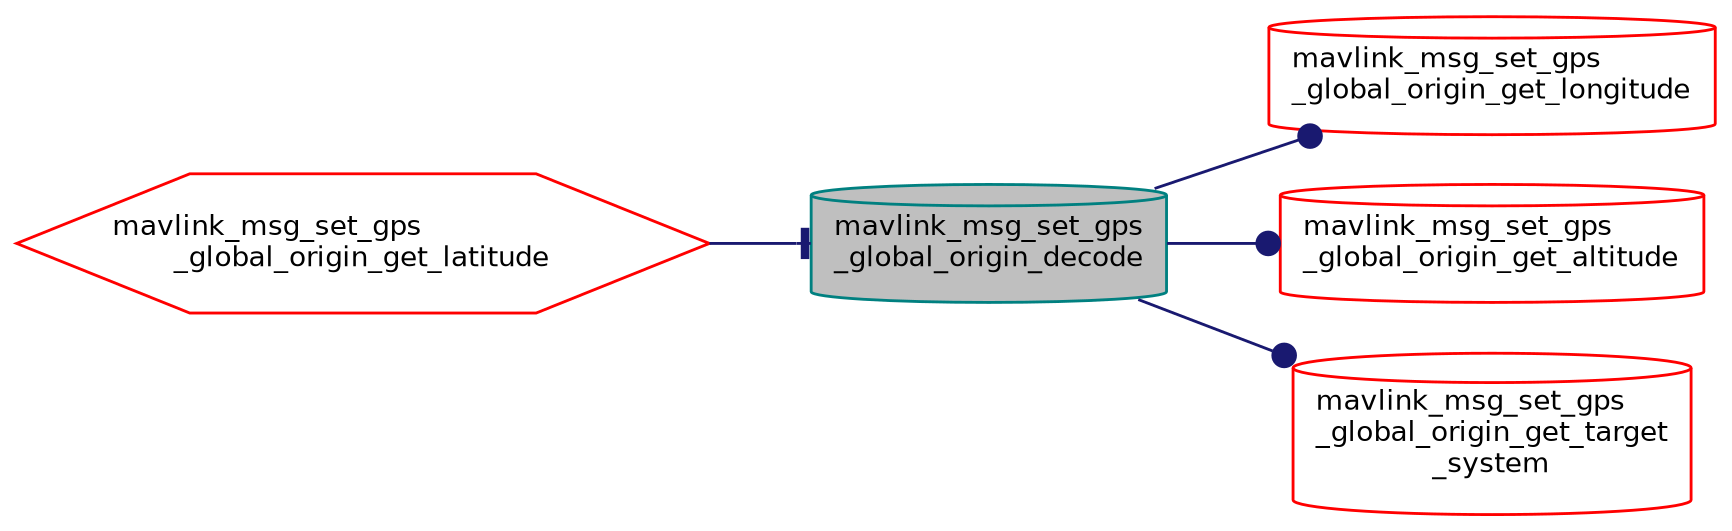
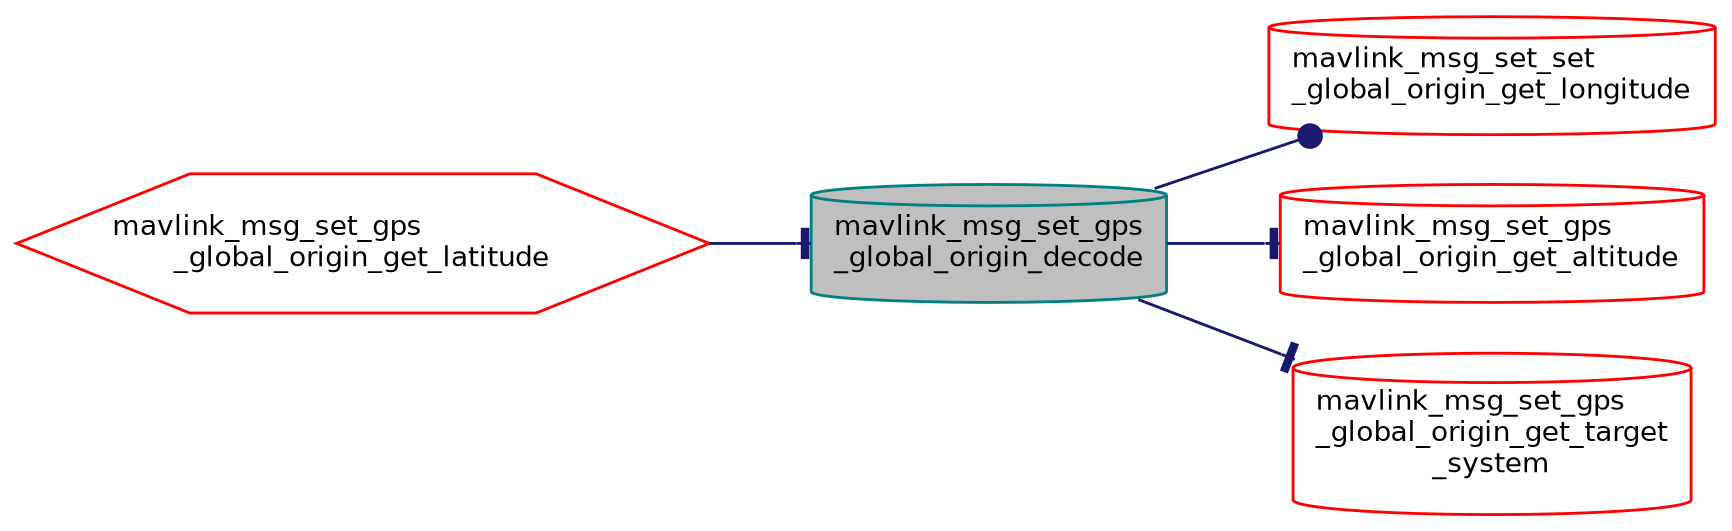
node "mavlink_msg_set_gps _global_origin_get_longitude": label "mavlink_msg_set_gps _global_origin_get_longitude" -> "mavlink_msg_set_set _global_origin_get_longitude"
edge "mavlink_msg_set_gps _global_origin_decode" -> "mavlink_msg_set_gps _global_origin_get_altitude": arrowhead dot -> tee
edge "mavlink_msg_set_gps _global_origin_decode" -> "mavlink_msg_set_gps _global_origin_get_target _system": arrowhead dot -> tee
